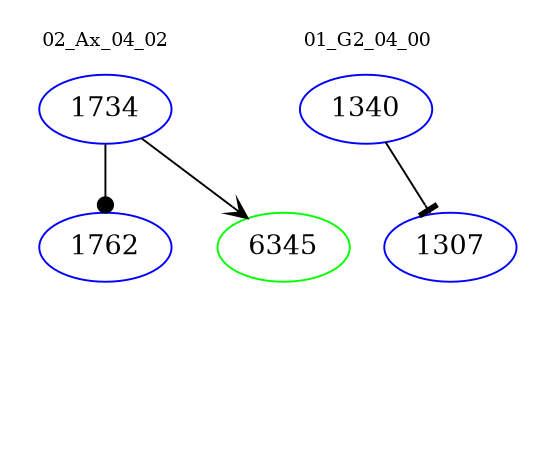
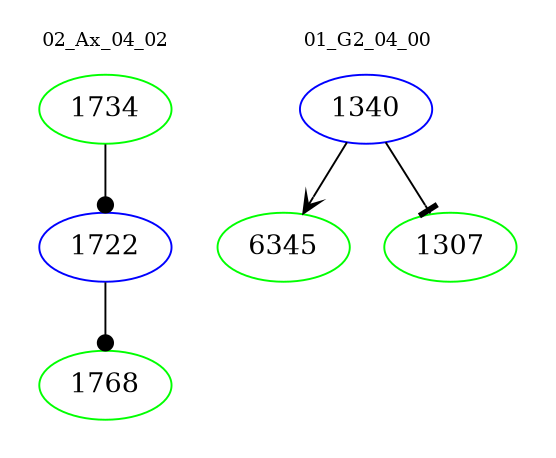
node "1734": color blue -> green
edge "1734" -> "6345": now "1340" -> "6345"
node "1762": label "1762" -> "1722"
node "1307": color blue -> green
node "1768": added
